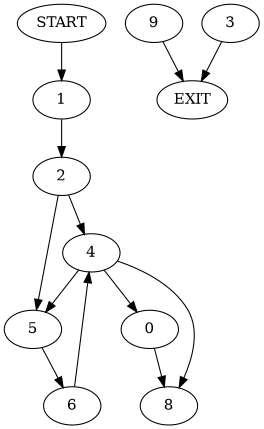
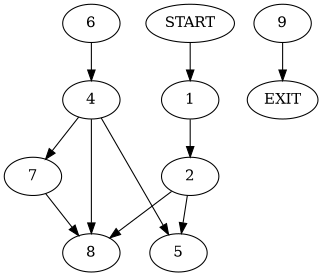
node "3": removed
edge "2" -> "4": now "2" -> "8"
node "0": label "0" -> "7"
edge "5" -> "6": removed
